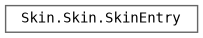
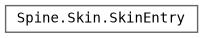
node "Skin.Skin.SkinEntry": label "Skin.Skin.SkinEntry" -> "Spine.Skin.SkinEntry"
